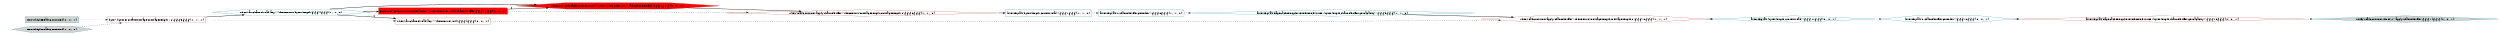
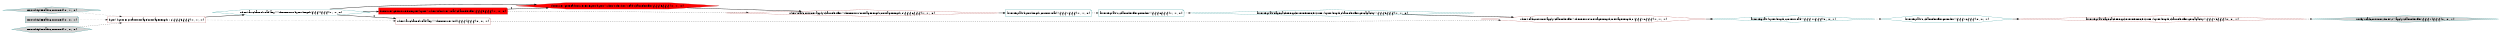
node "testMultipleReadsConsumed['0', '1', '0']": added
